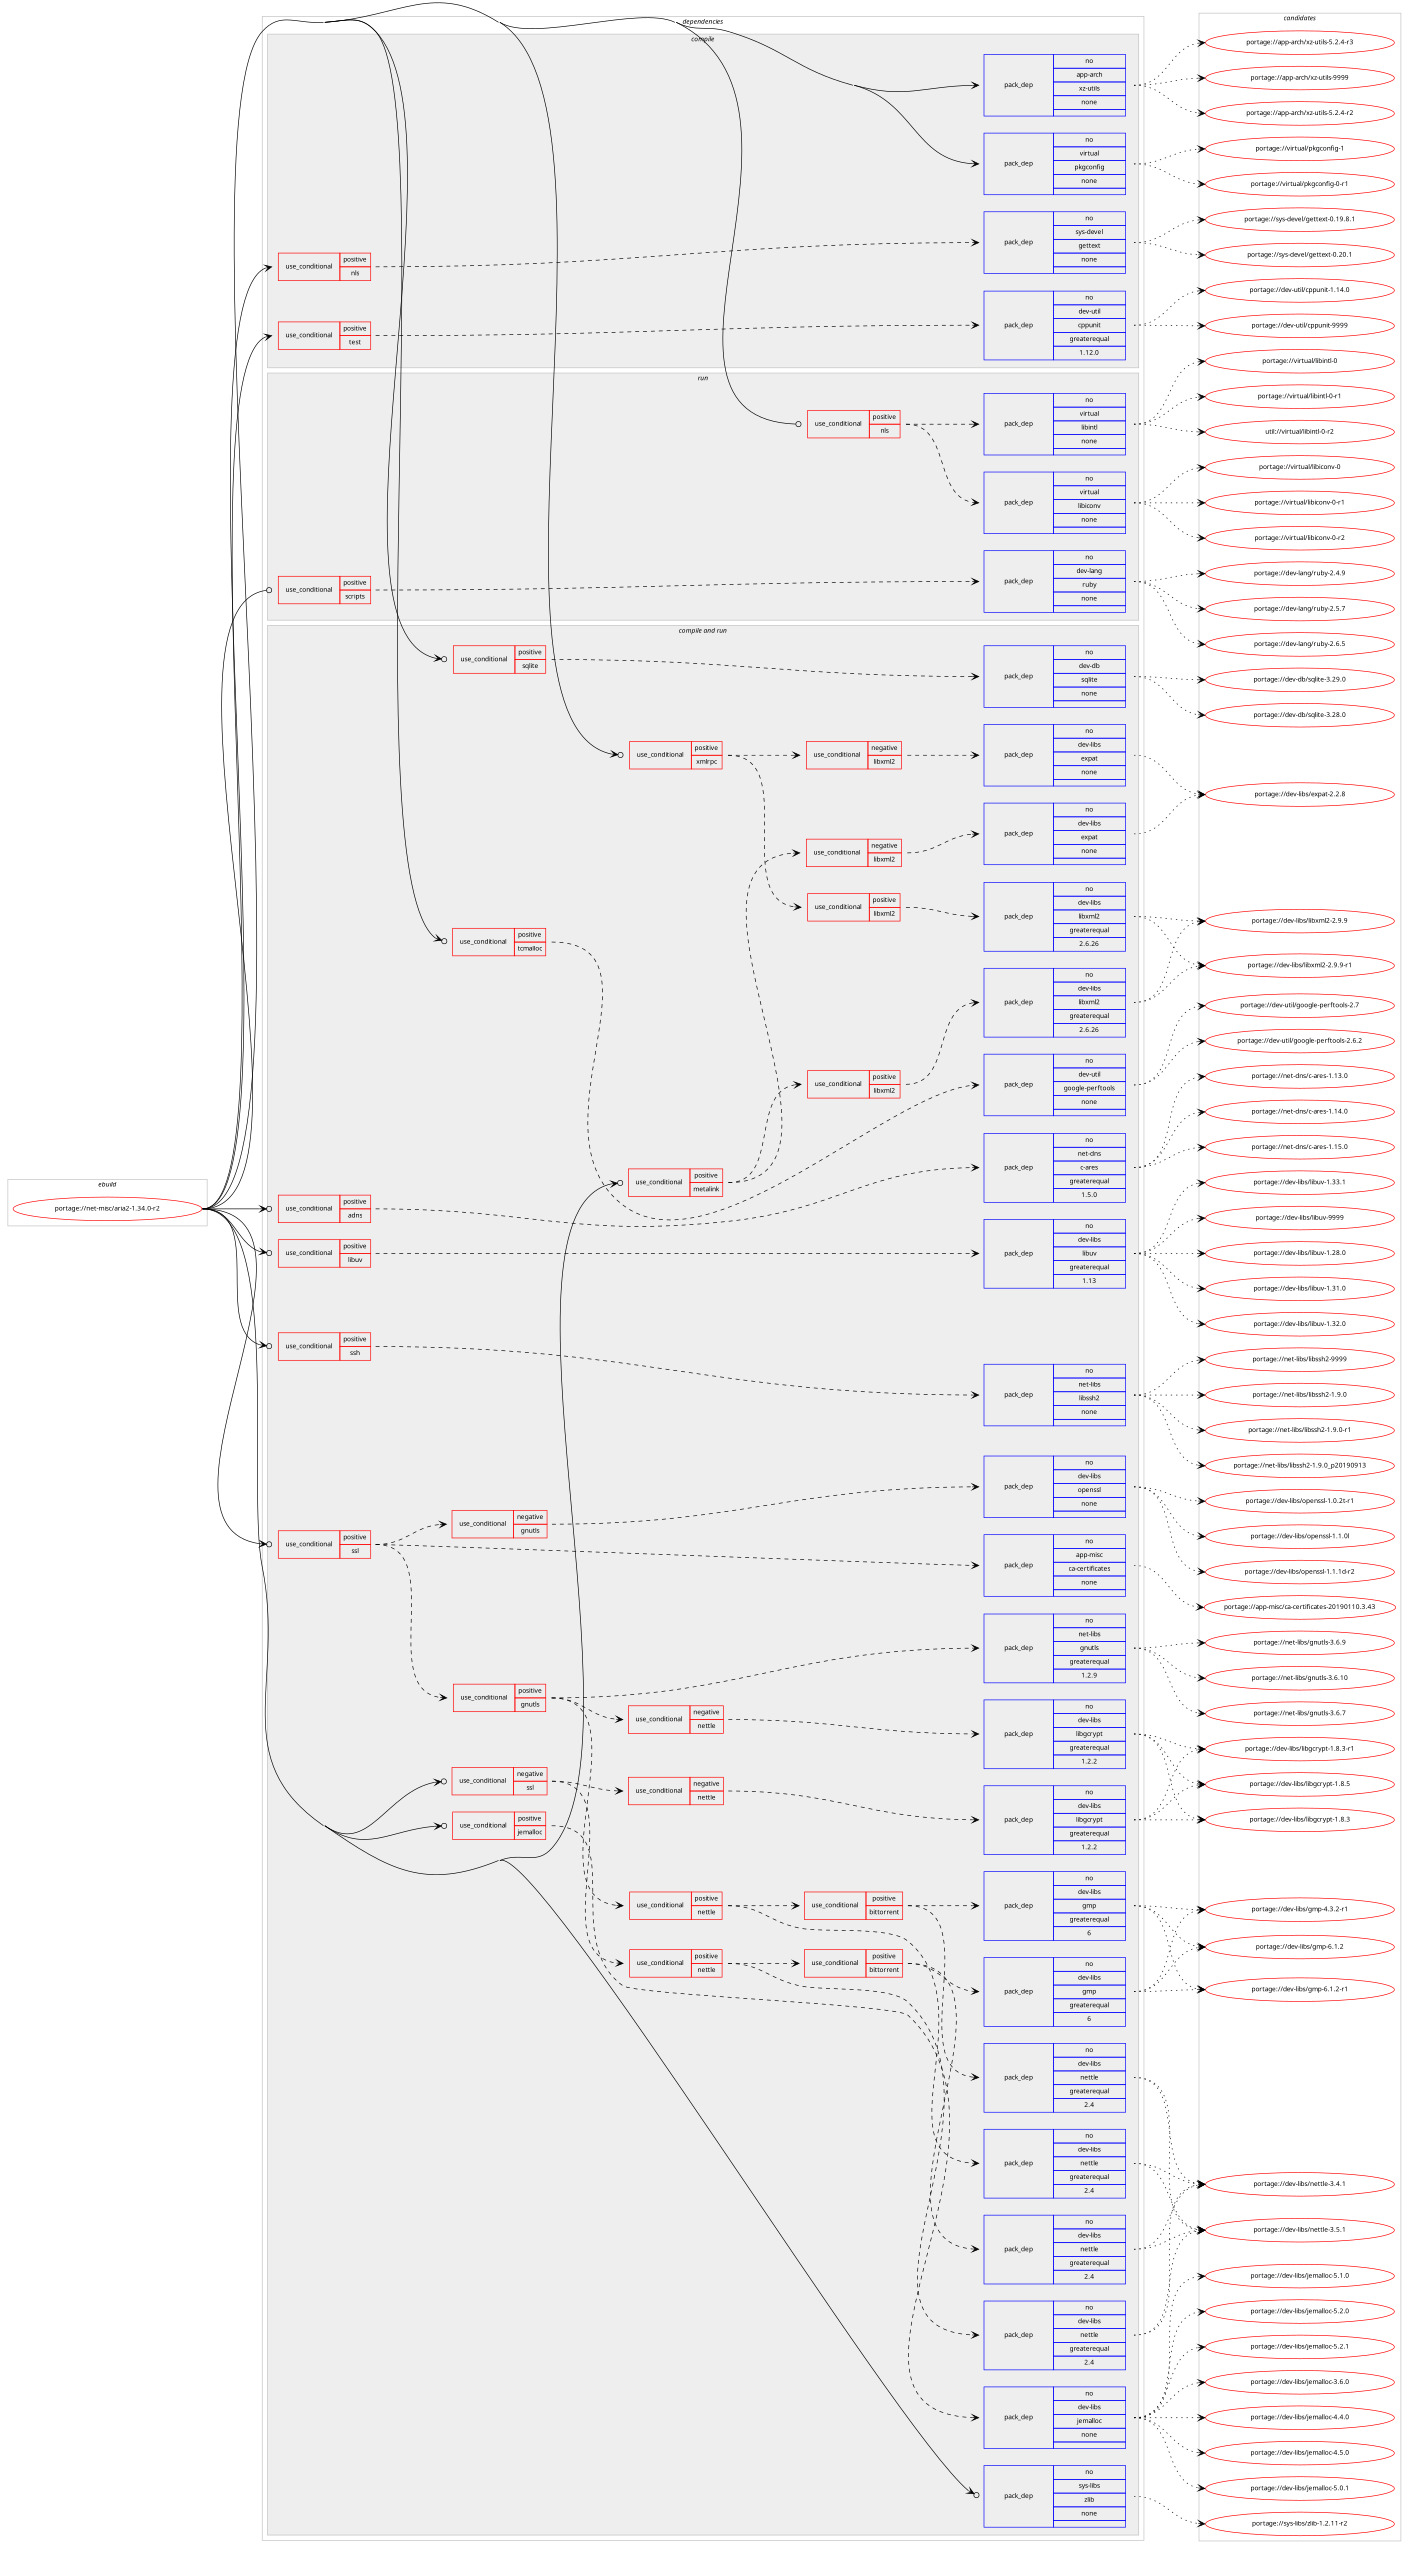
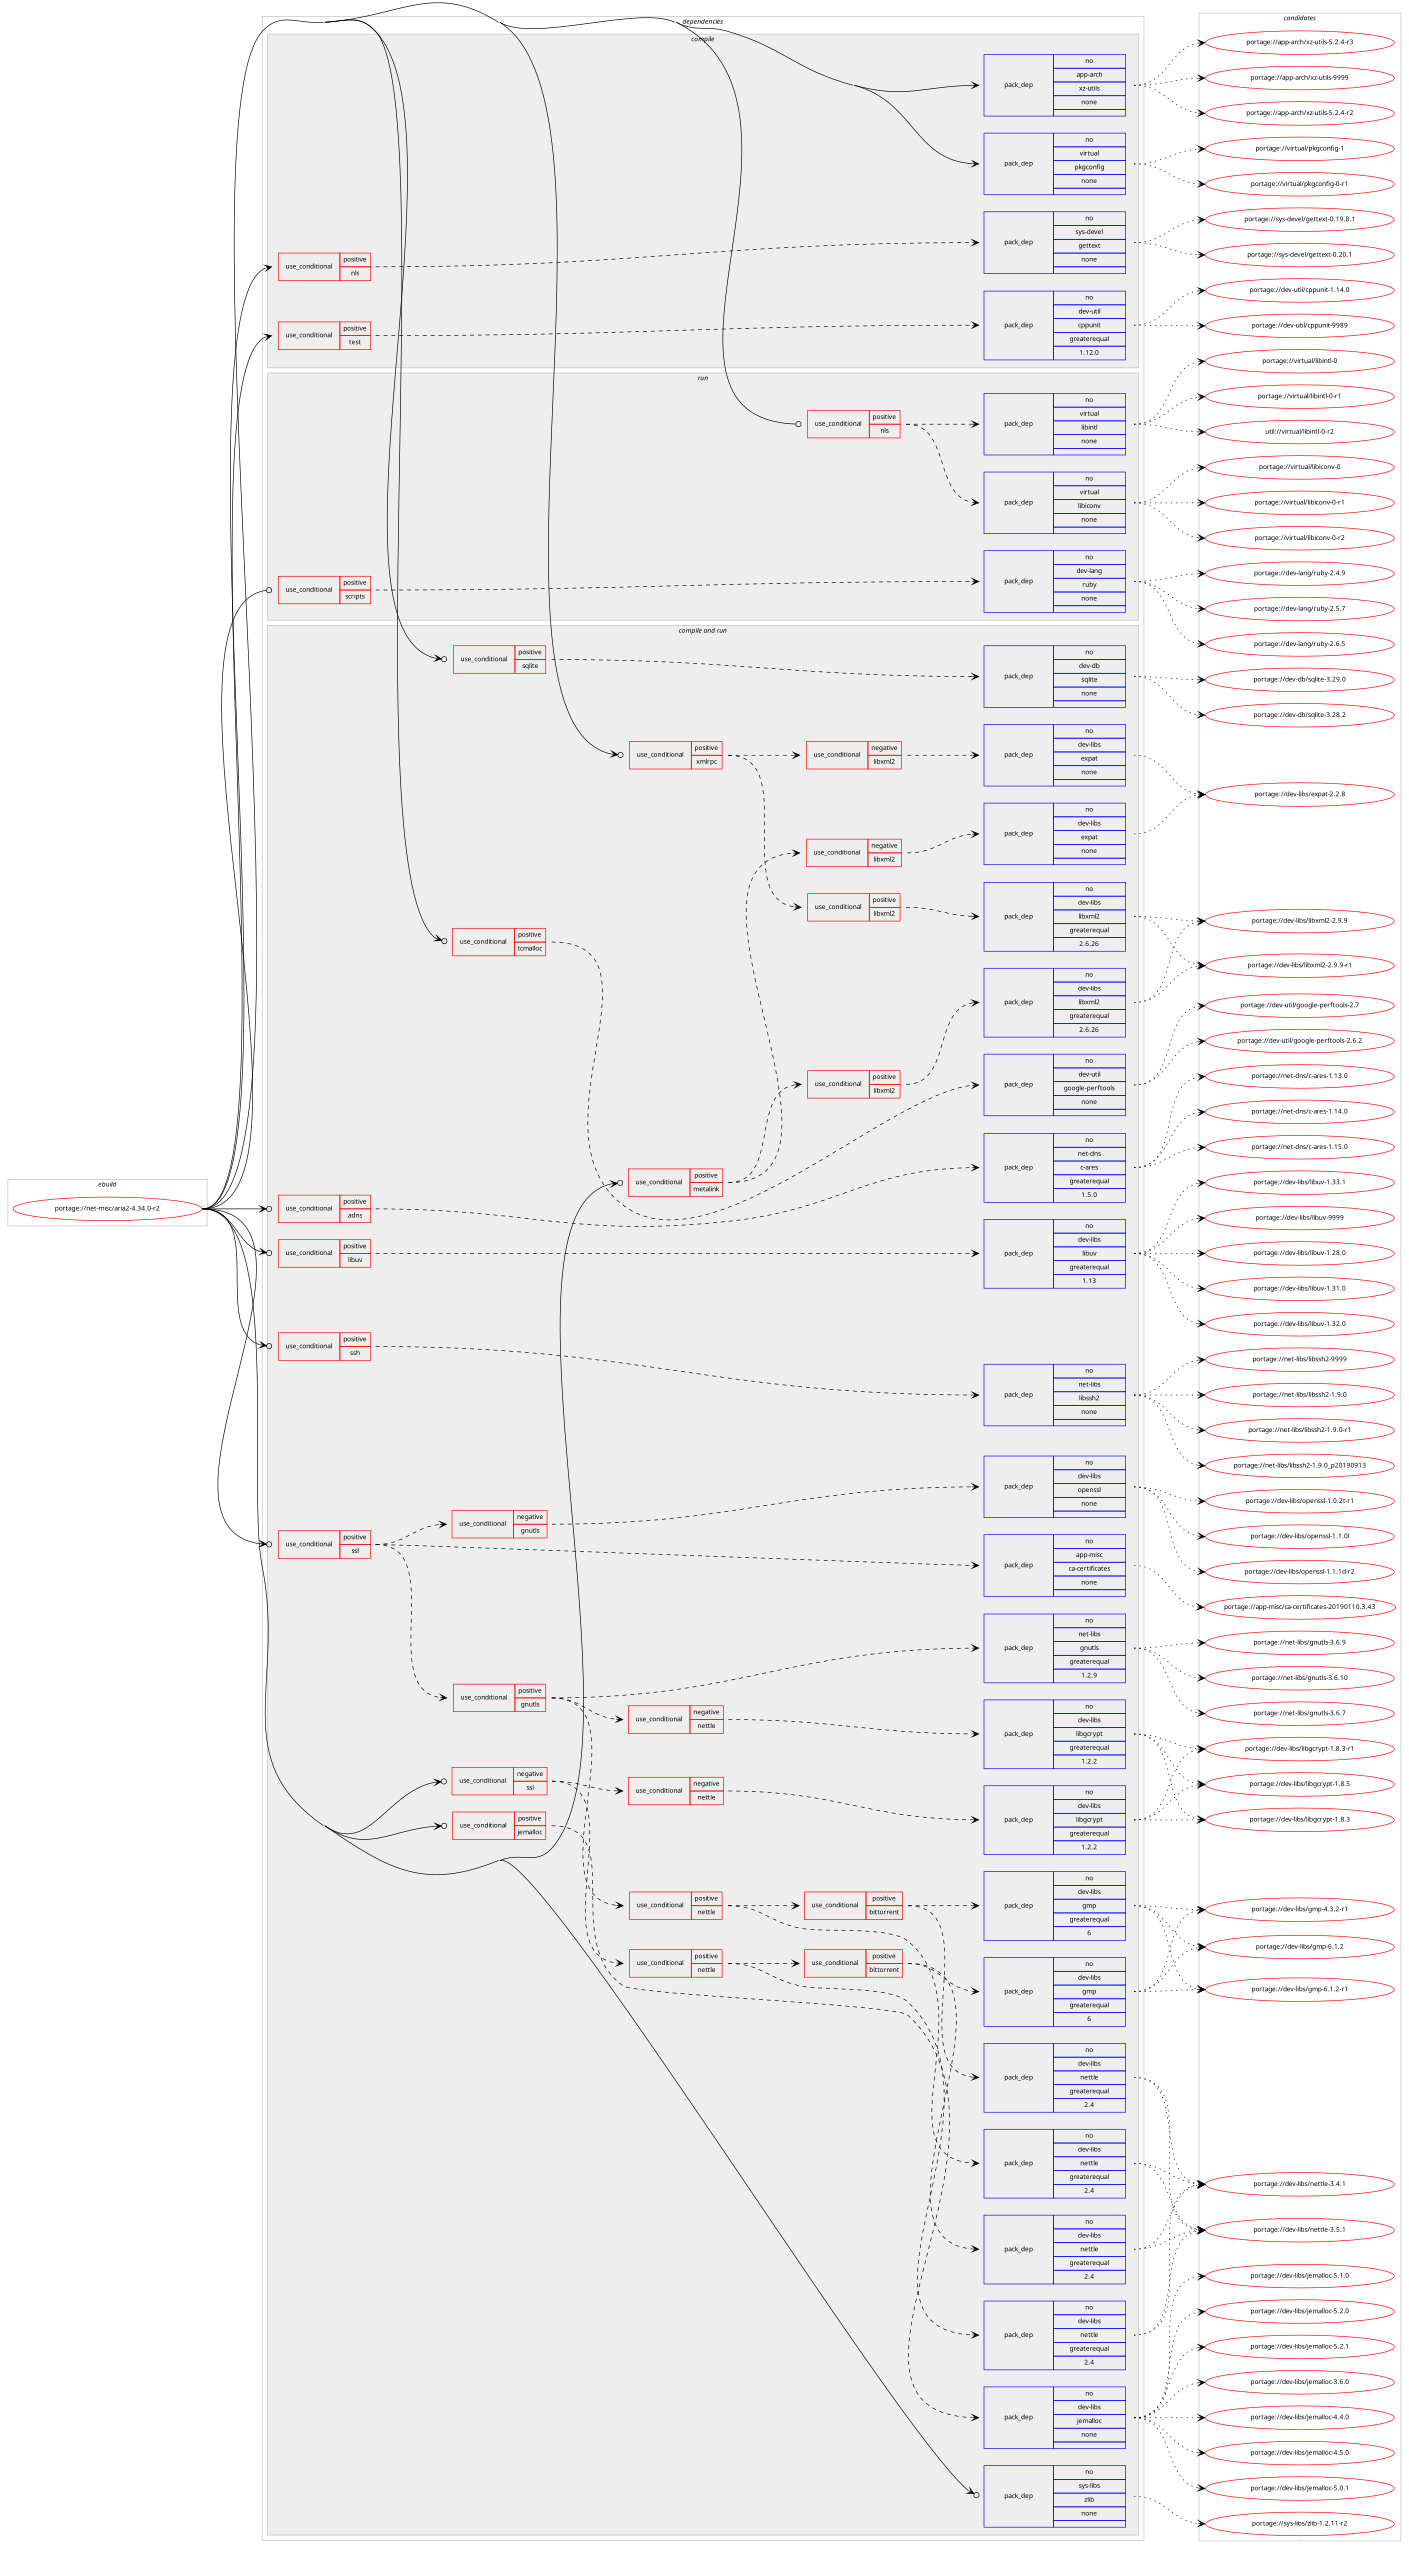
node "portage://dev-util/cppunit-9999": label "portage://dev-util/cppunit-9999" -> "portage://dev-util/cppunit-9989"
node "portage://dev-db/sqlite-3.28.0": label "portage://dev-db/sqlite-3.28.0" -> "portage://dev-db/sqlite-3.28.2"
node "portage://net-misc/aria2-1.34.0-r2": label "portage://net-misc/aria2-1.34.0-r2" -> "portage://net-misc/aria2-4.34.0-r2"
